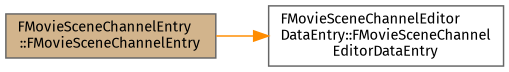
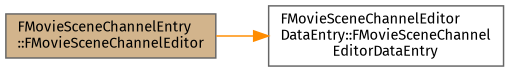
node "FMovieSceneChannelEntry ::FMovieSceneChannelEntry": label "FMovieSceneChannelEntry ::FMovieSceneChannelEntry" -> "FMovieSceneChannelEntry ::FMovieSceneChannelEditor"
